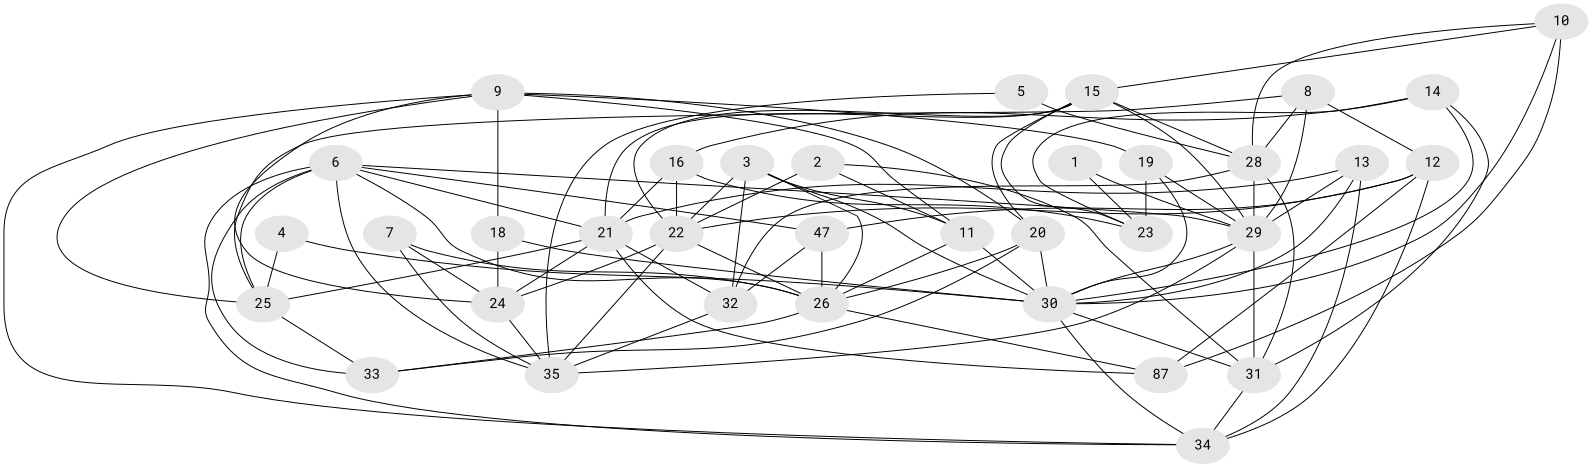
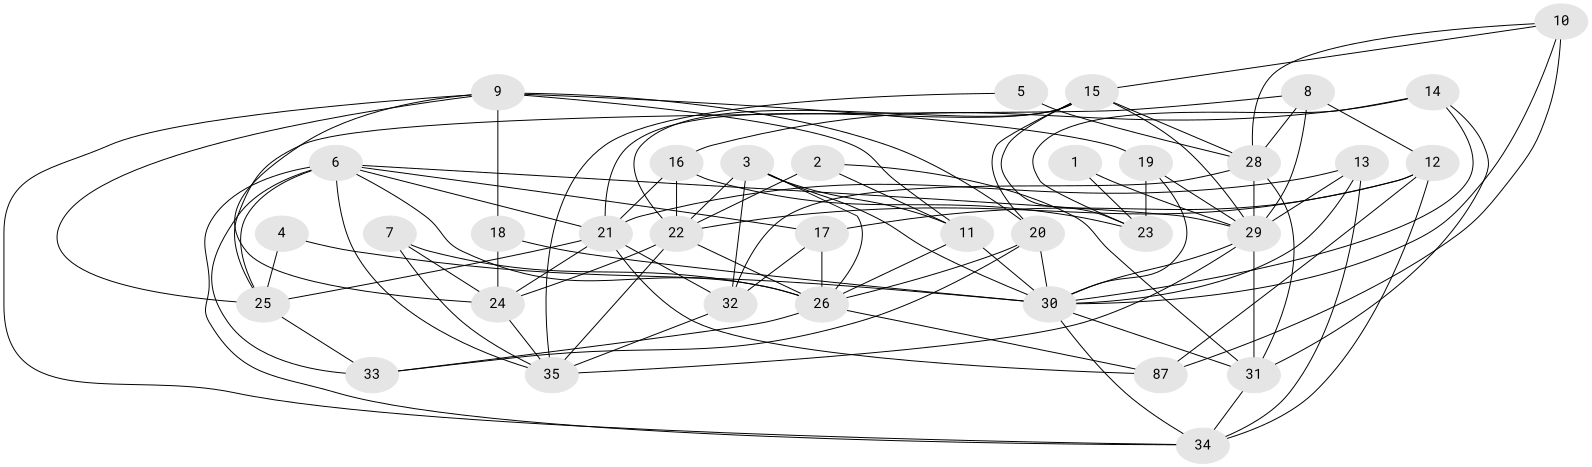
node "47": label "47" -> "17"
